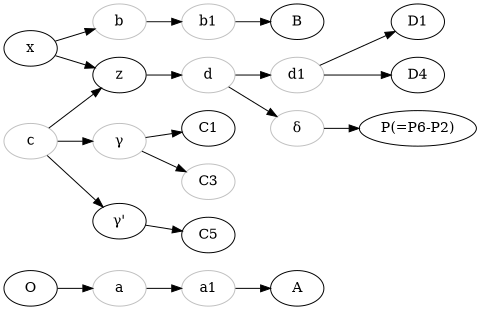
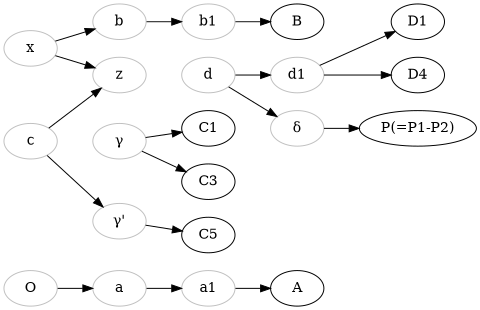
node "x": color black -> grey
node "z": color black -> grey
edge "z" -> "d": removed
node "P(=P6-P2)": label "P(=P6-P2)" -> "P(=P1-P2)"
edge "c" -> "γ": removed
node "C3": color grey -> black
node "γ'": color black -> grey
node "O": color black -> grey
